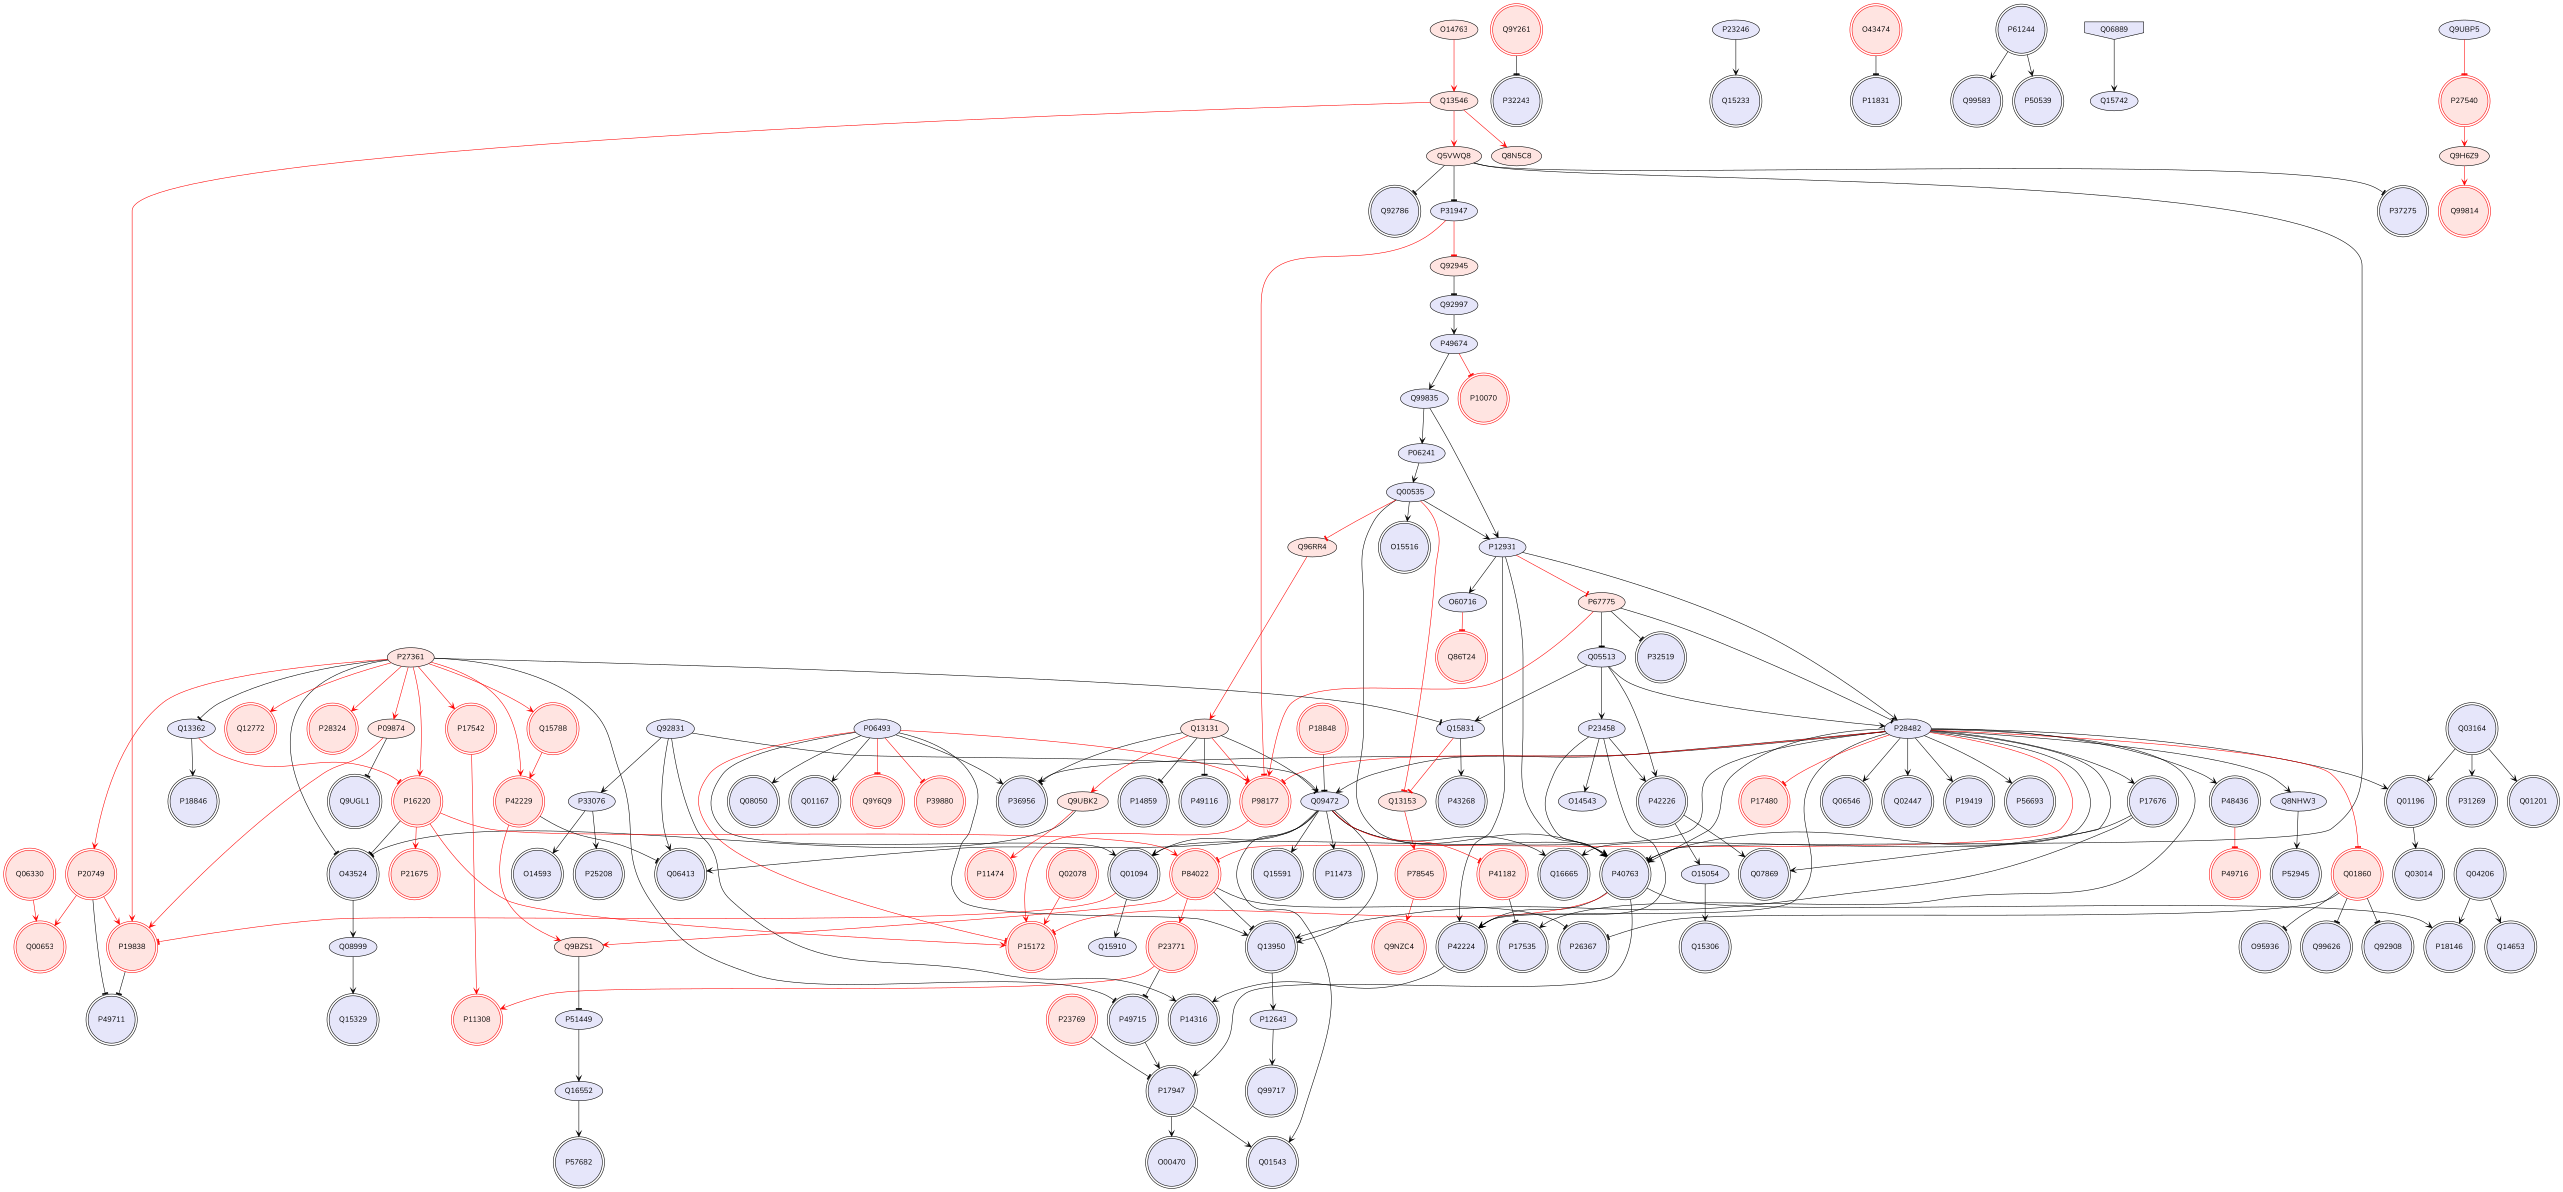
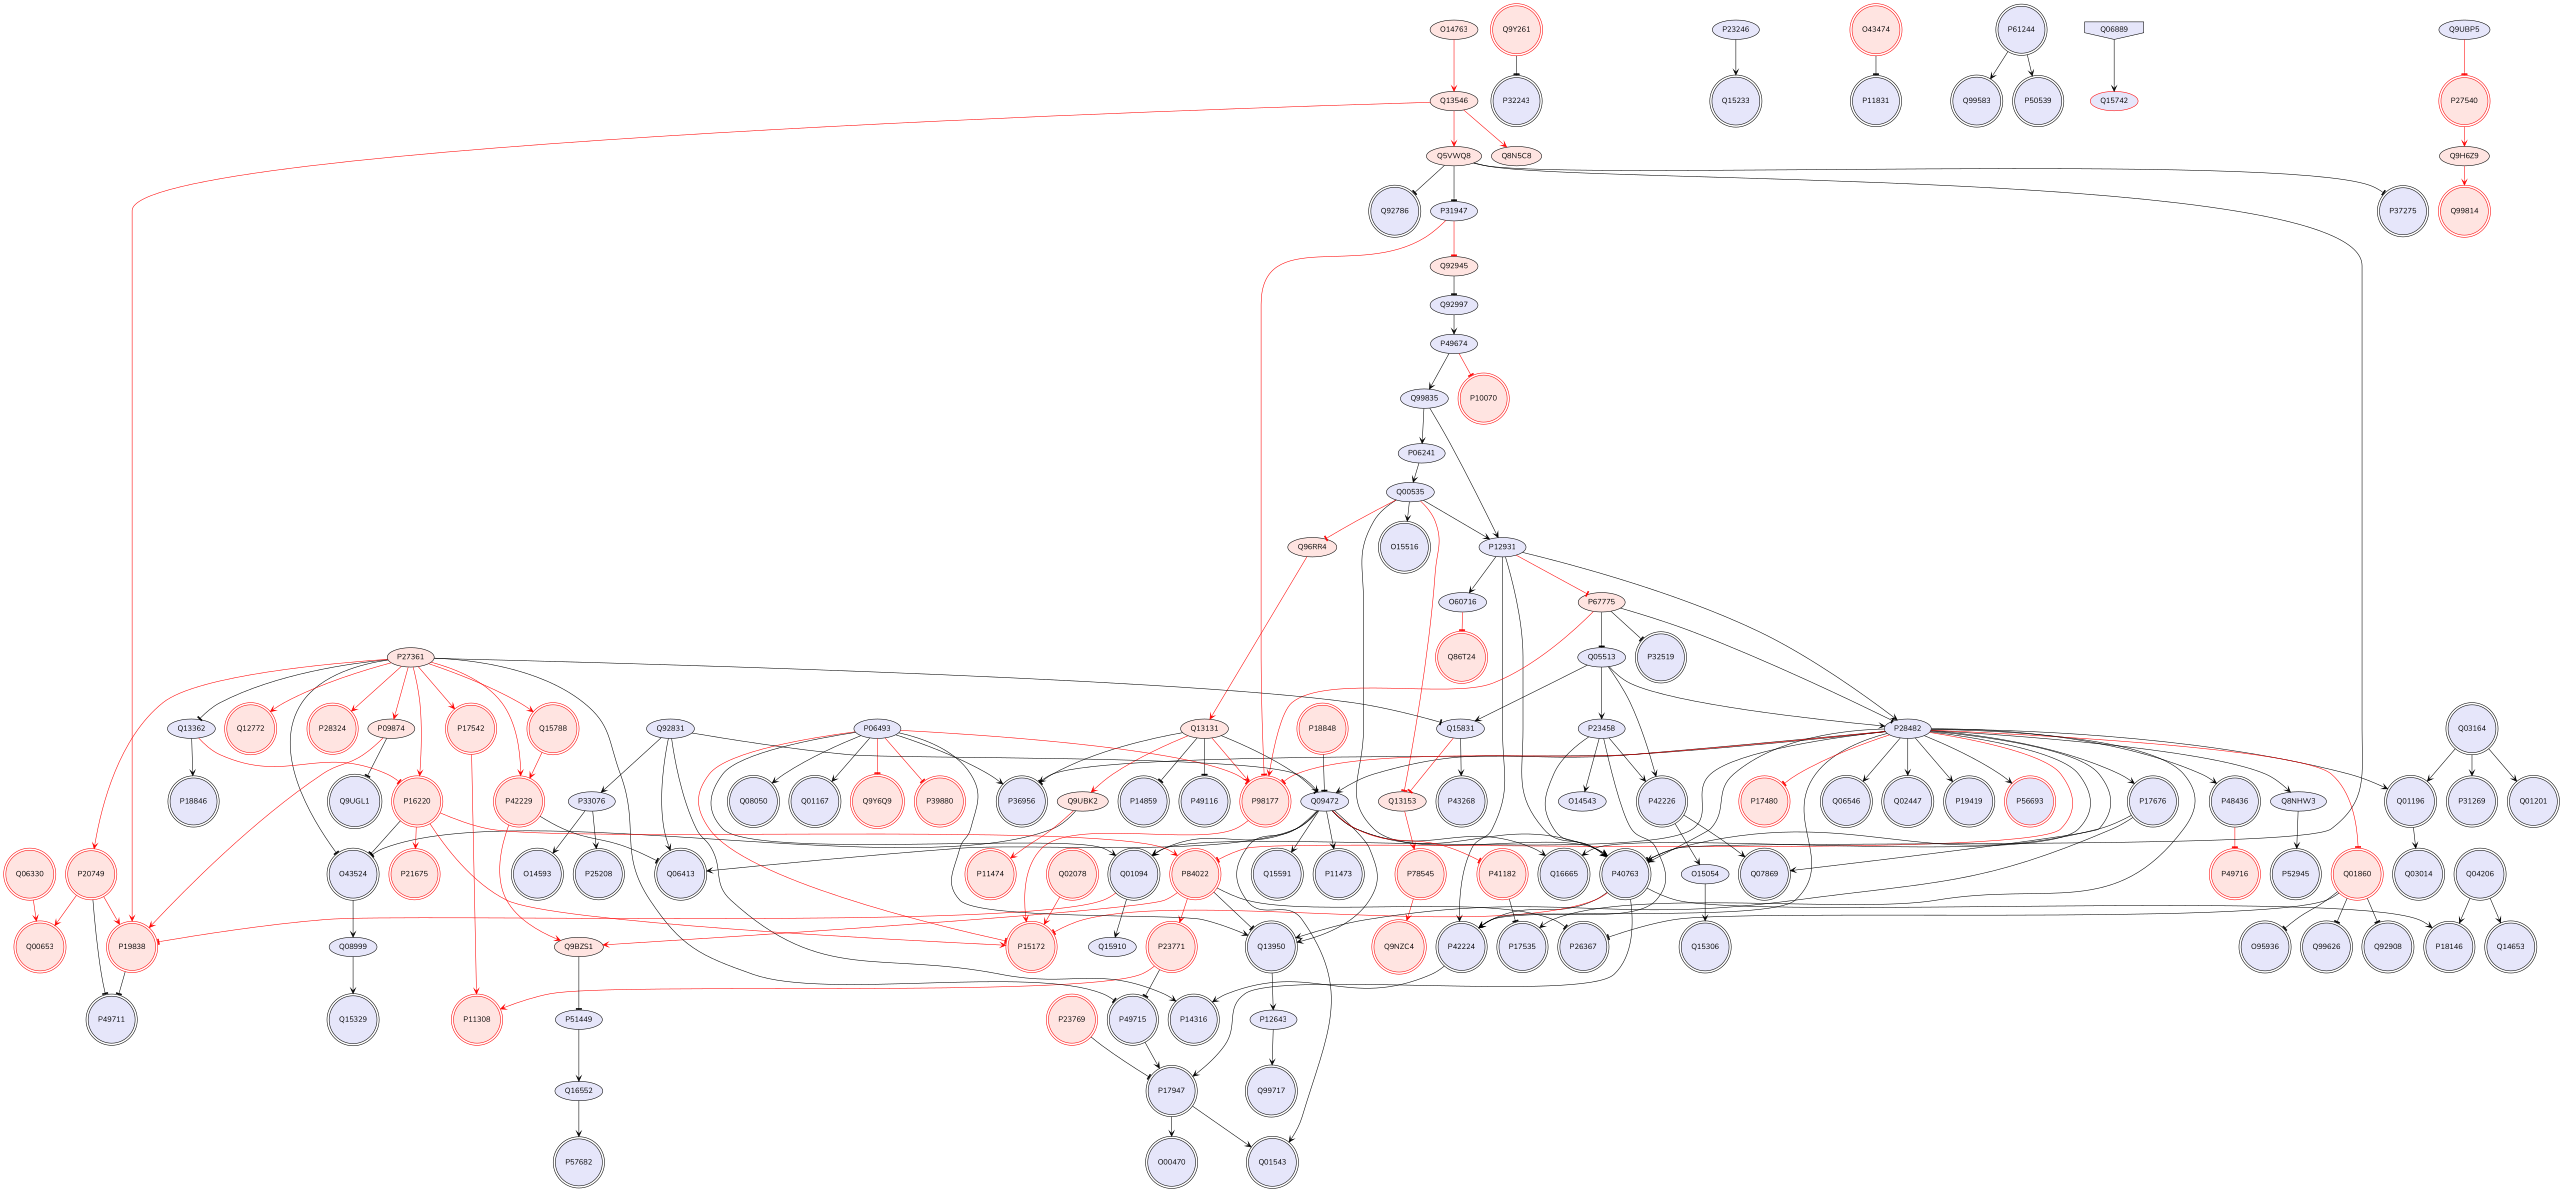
node "Q15742": color black -> red
node "P56693": color black -> red
